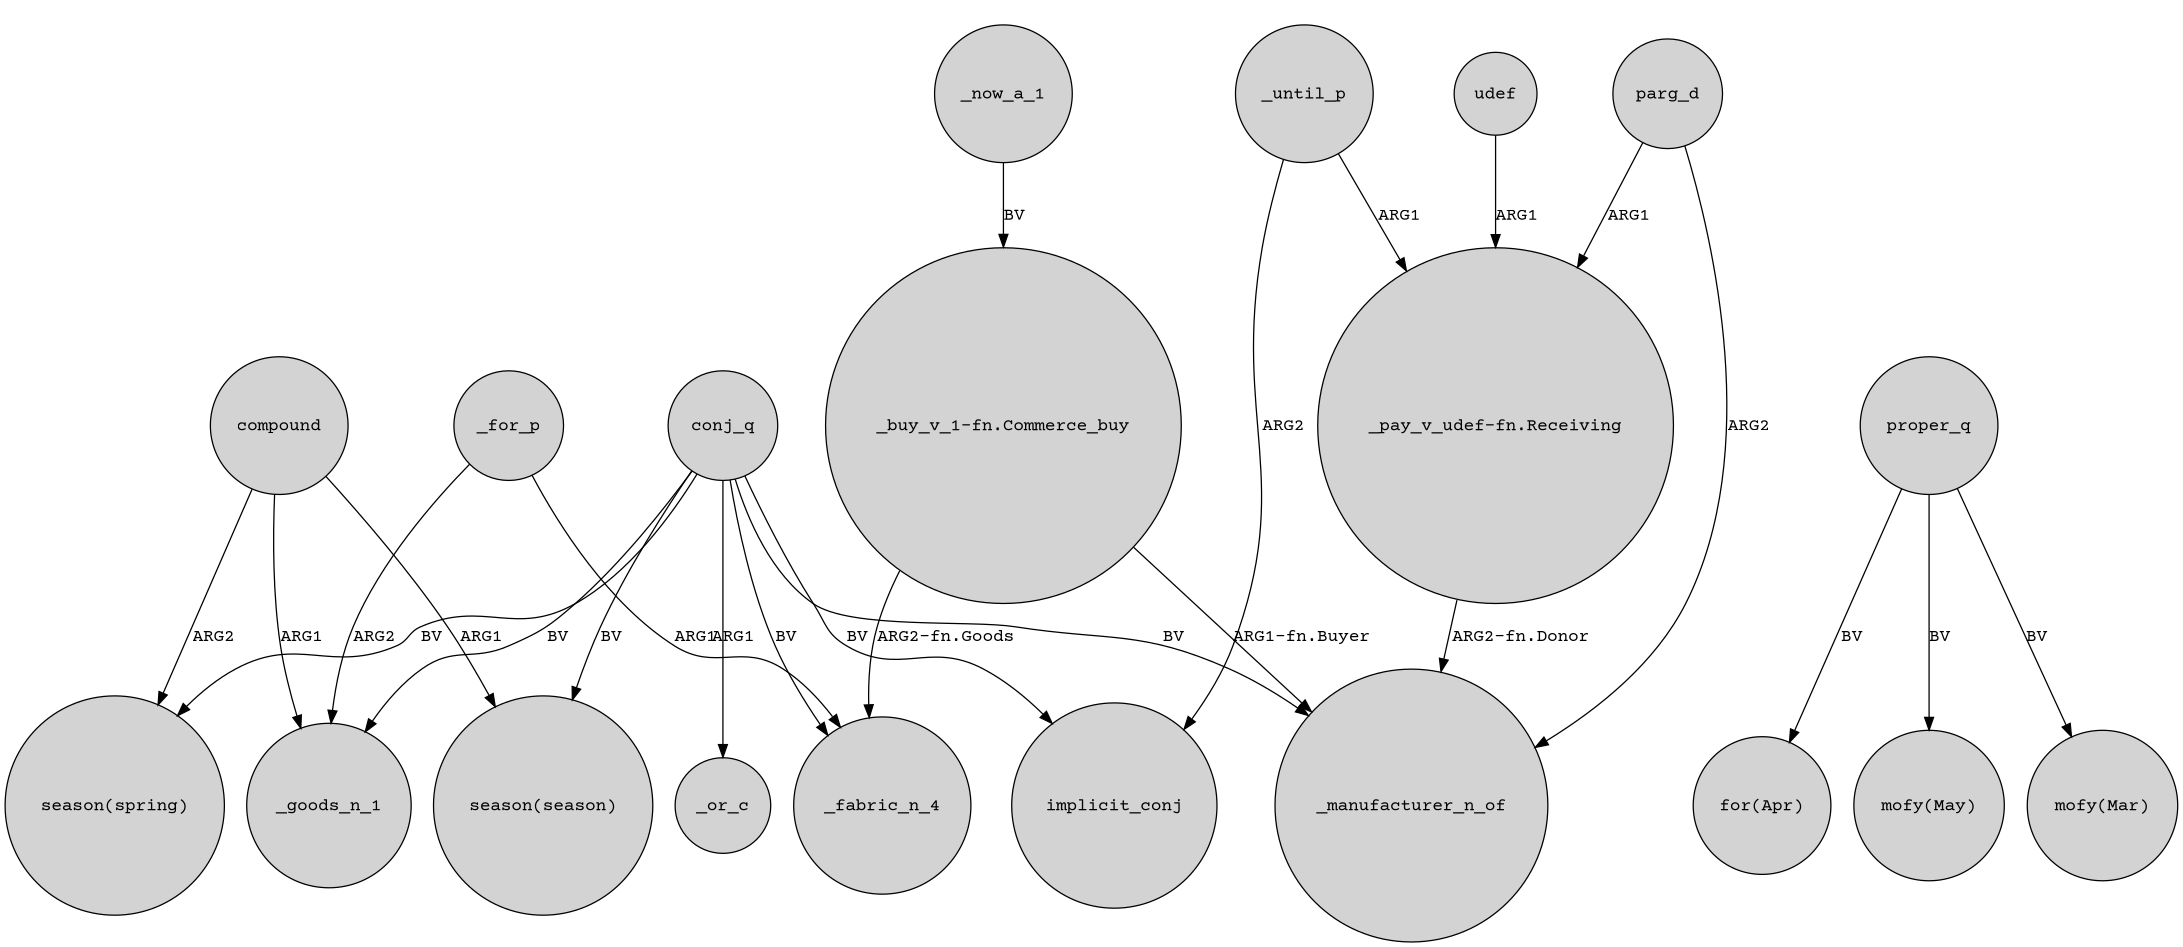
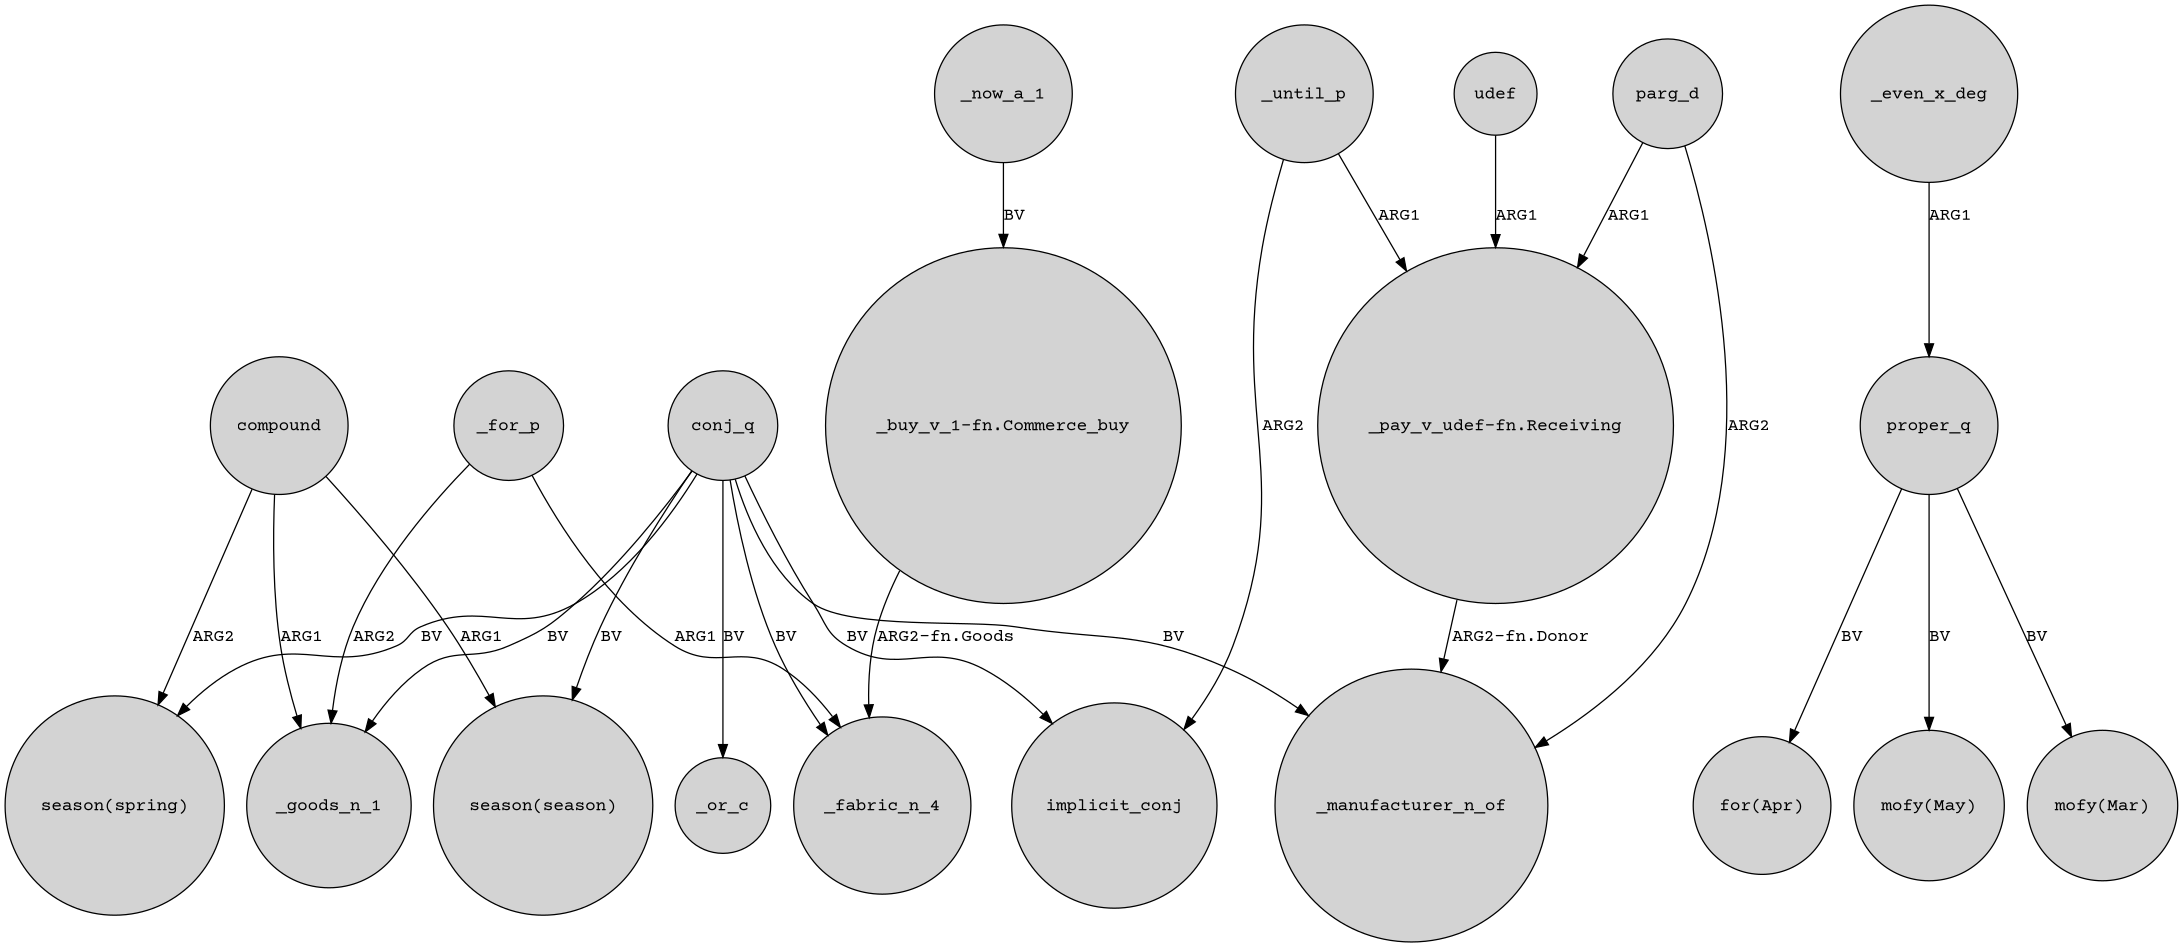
node "_even_x_deg": added
edge "_buy_v_1-fn.Commerce_buy" -> "_manufacturer_n_of": removed, label "ARG1-fn.Buyer"
edge "conj_q" -> "_or_c": label "ARG1" -> "BV"
